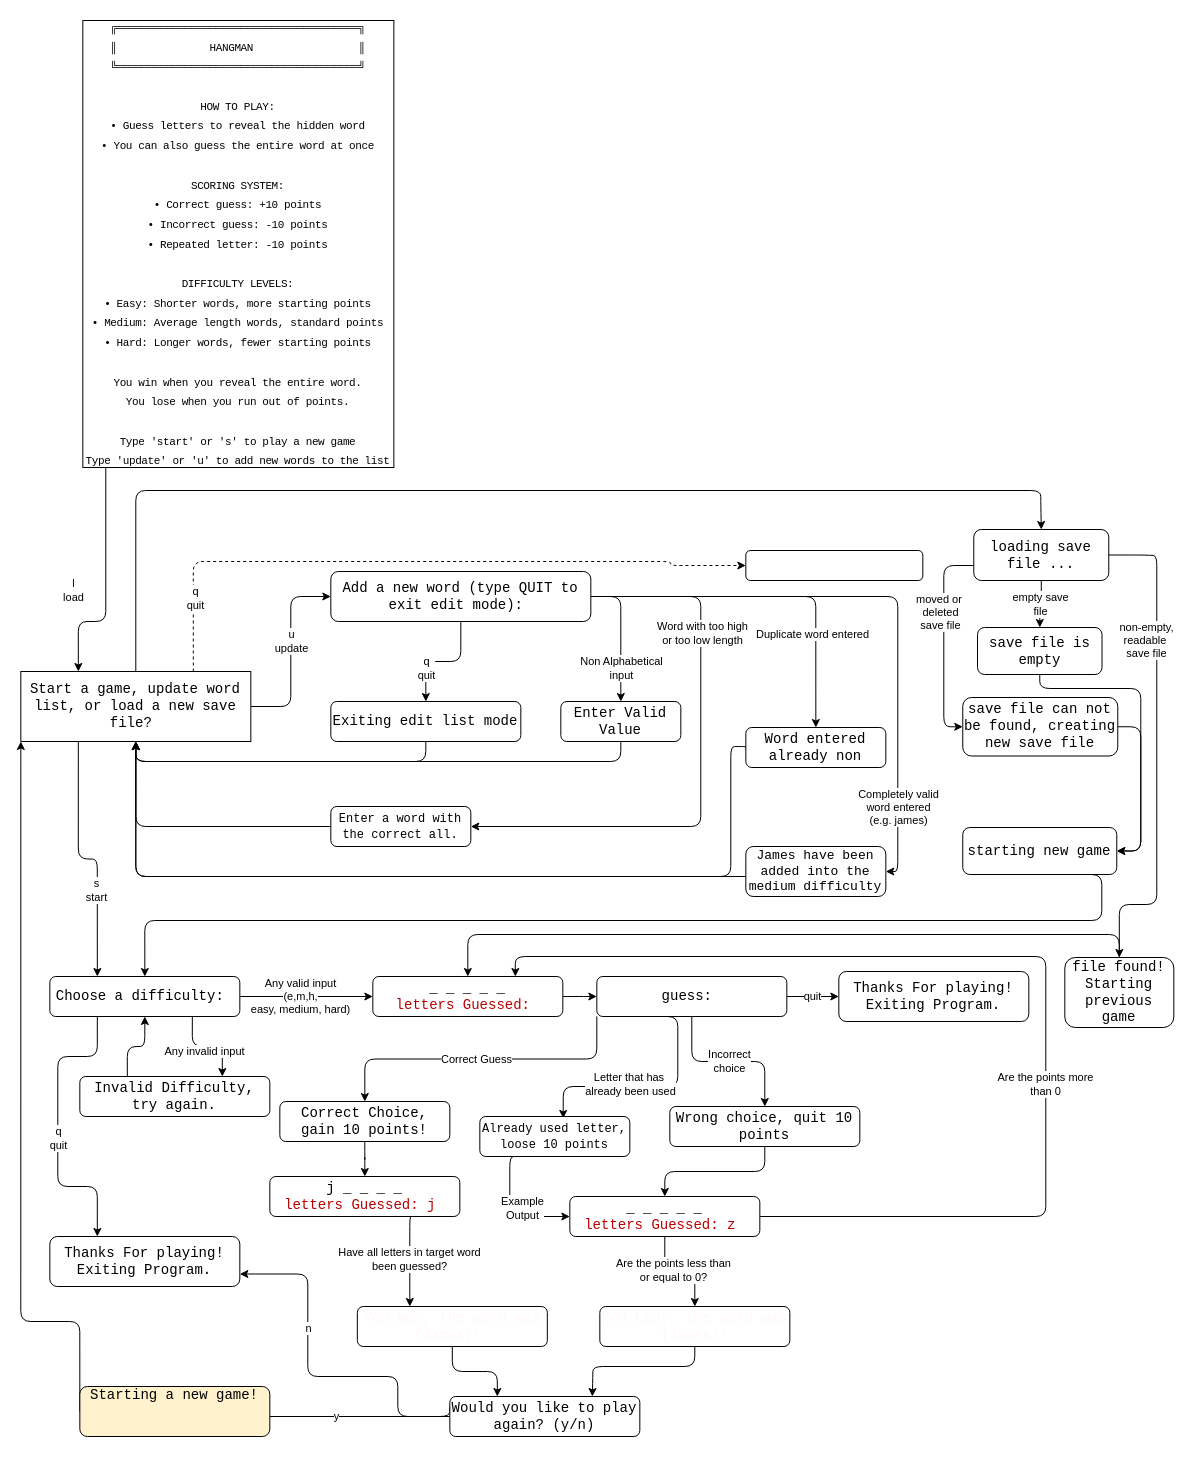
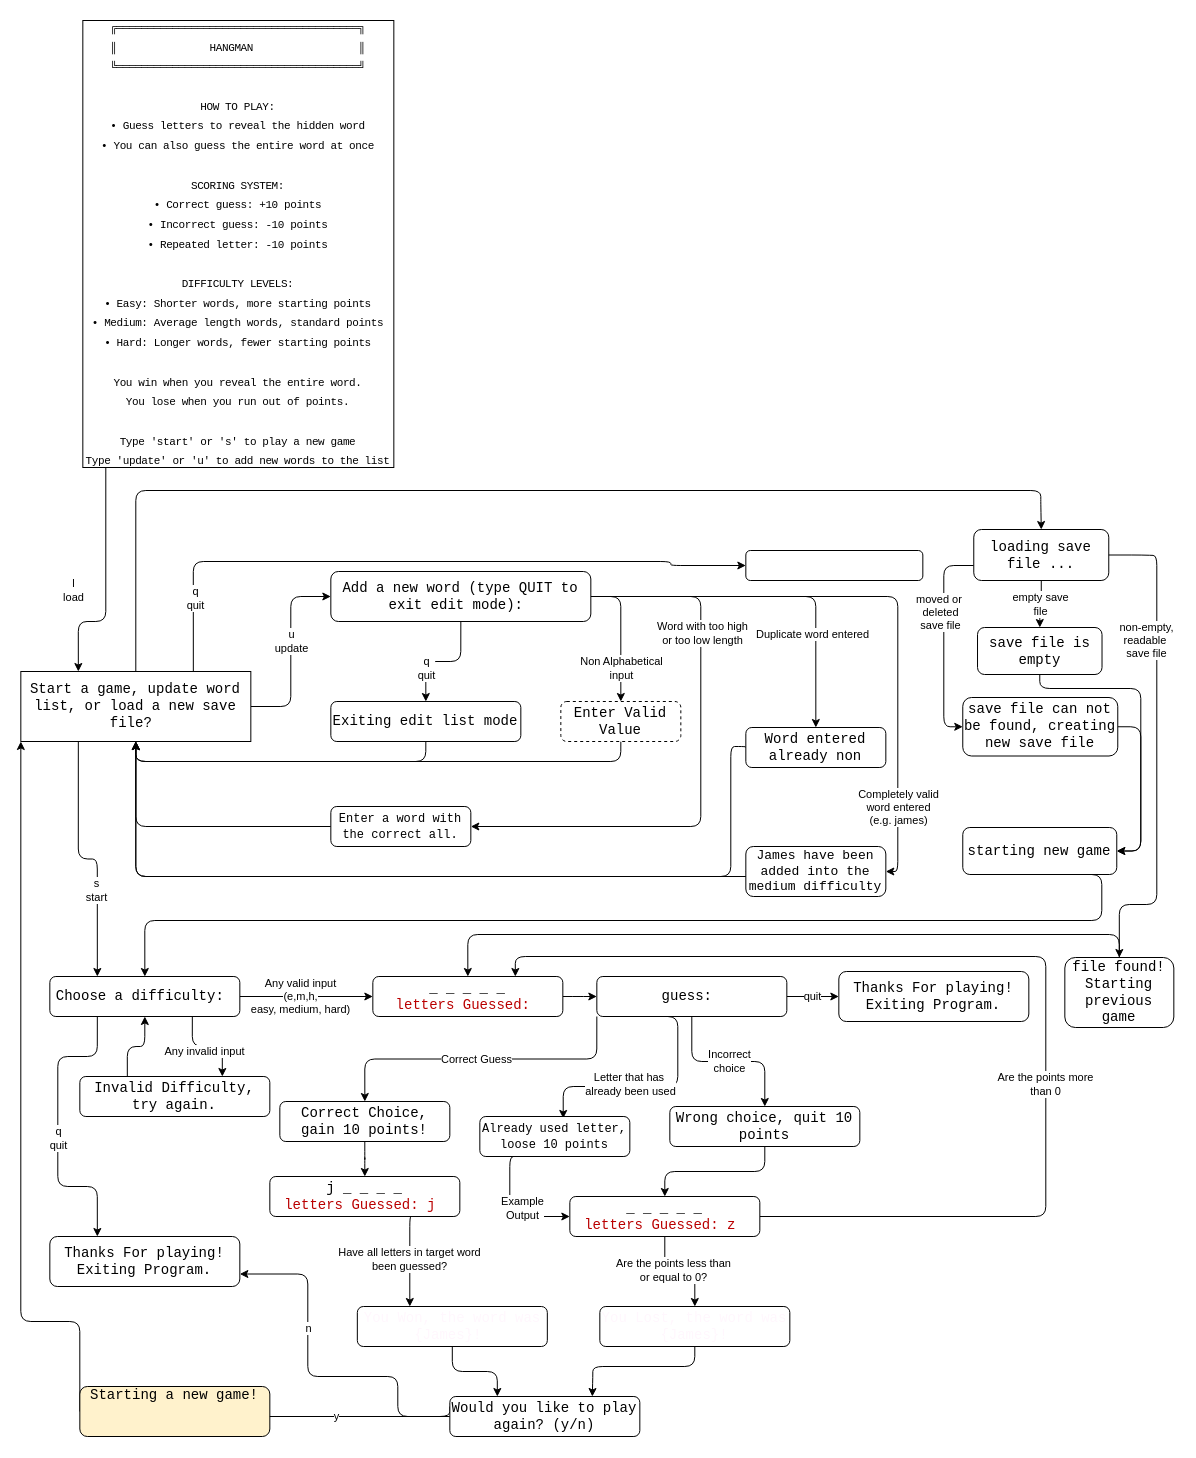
edge "Start a game, update word list, or load a new save file?" -> "Exiting Program.": style dashed -> solid
node "Enter Valid Value": style solid -> dashed
